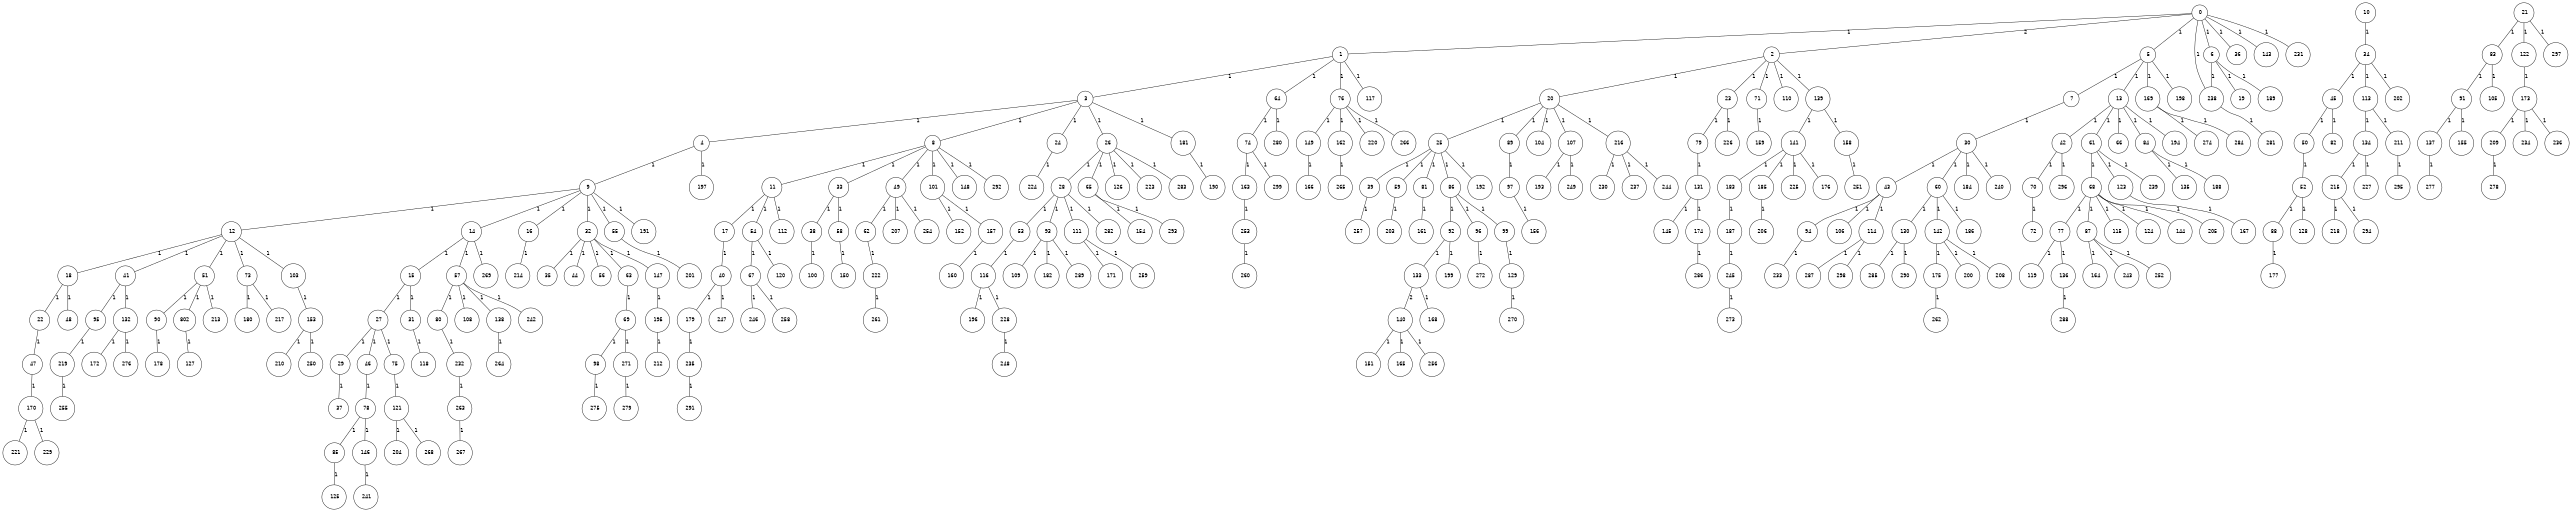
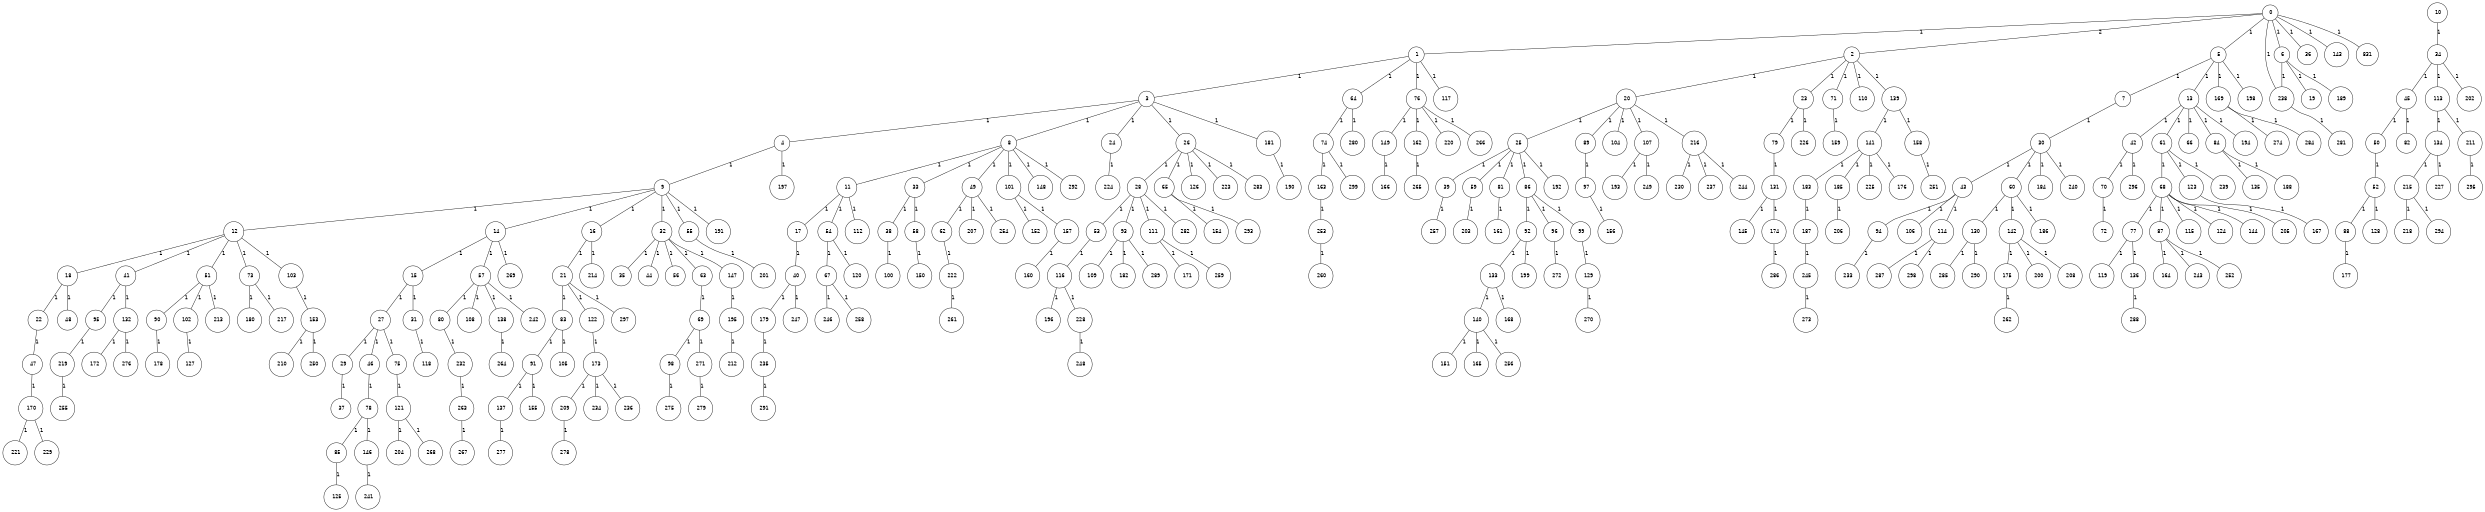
node "231": label "231" -> "831"
edge "16" -- "21": added, label "1"
edge "133" -- "140": label "2" -> "1"
node "802": label "802" -> "102"
